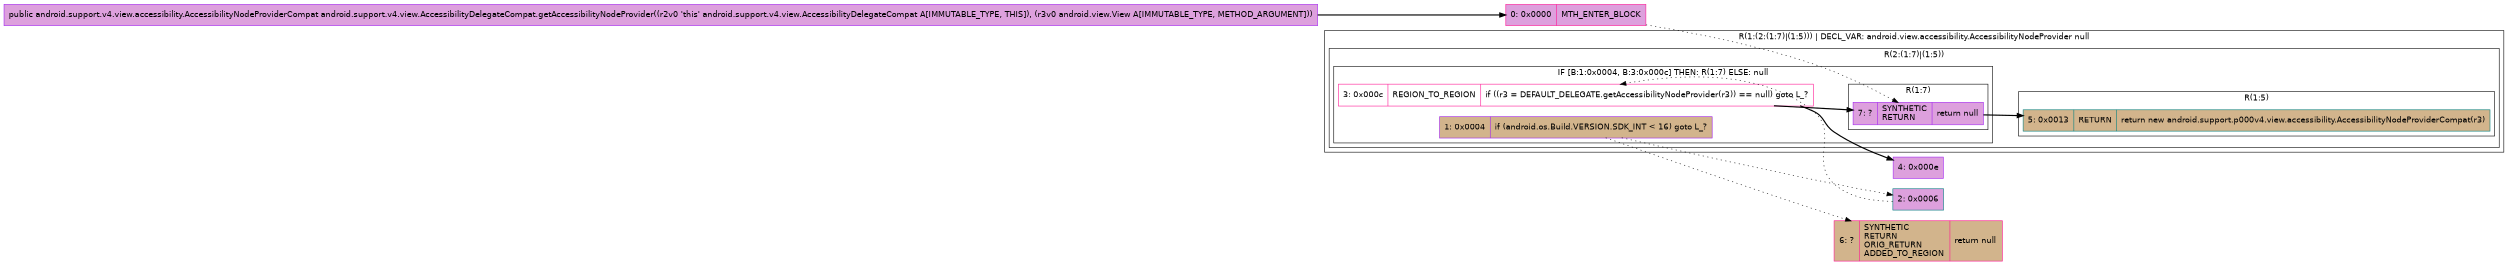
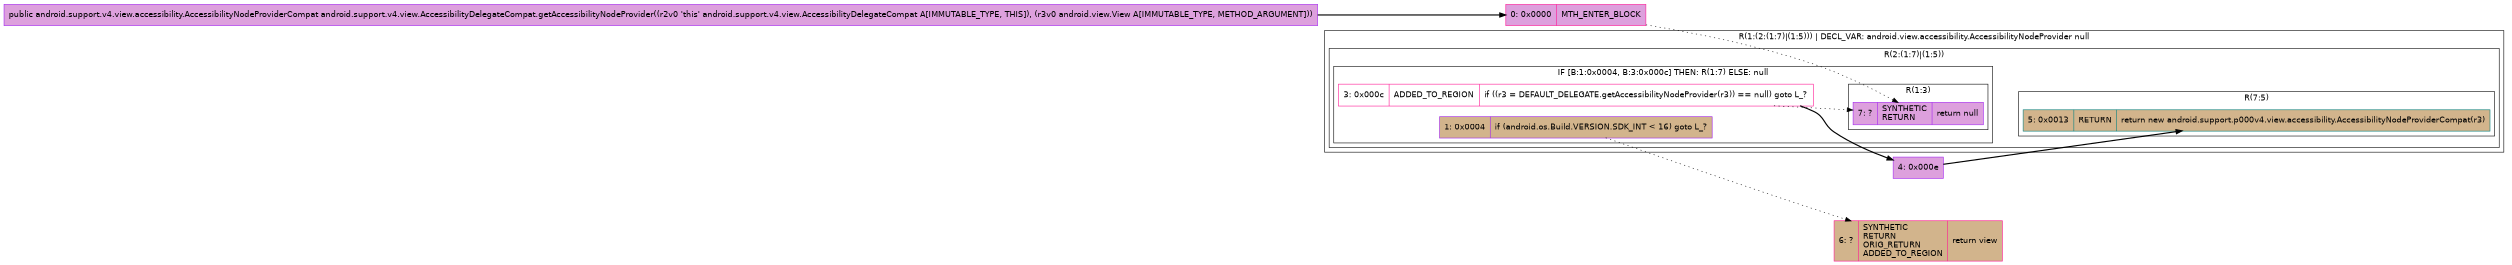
cluster "R(1:7)": label "R(1:7)" -> "R(1:3)"
node "3: 0x000c": text "REGION_TO_REGION" -> "ADDED_TO_REGION"
cluster "R(1:5)": label "R(1:5)" -> "R(7:5)"
edge "3: 0x000c" -> "7: ?": style bold -> dotted
edge "7: ?" -> "5: 0x0013": now "4: 0x000e" -> "5: 0x0013"
node "2: 0x0006": removed
node "6: ?": text "return null" -> "return view"
